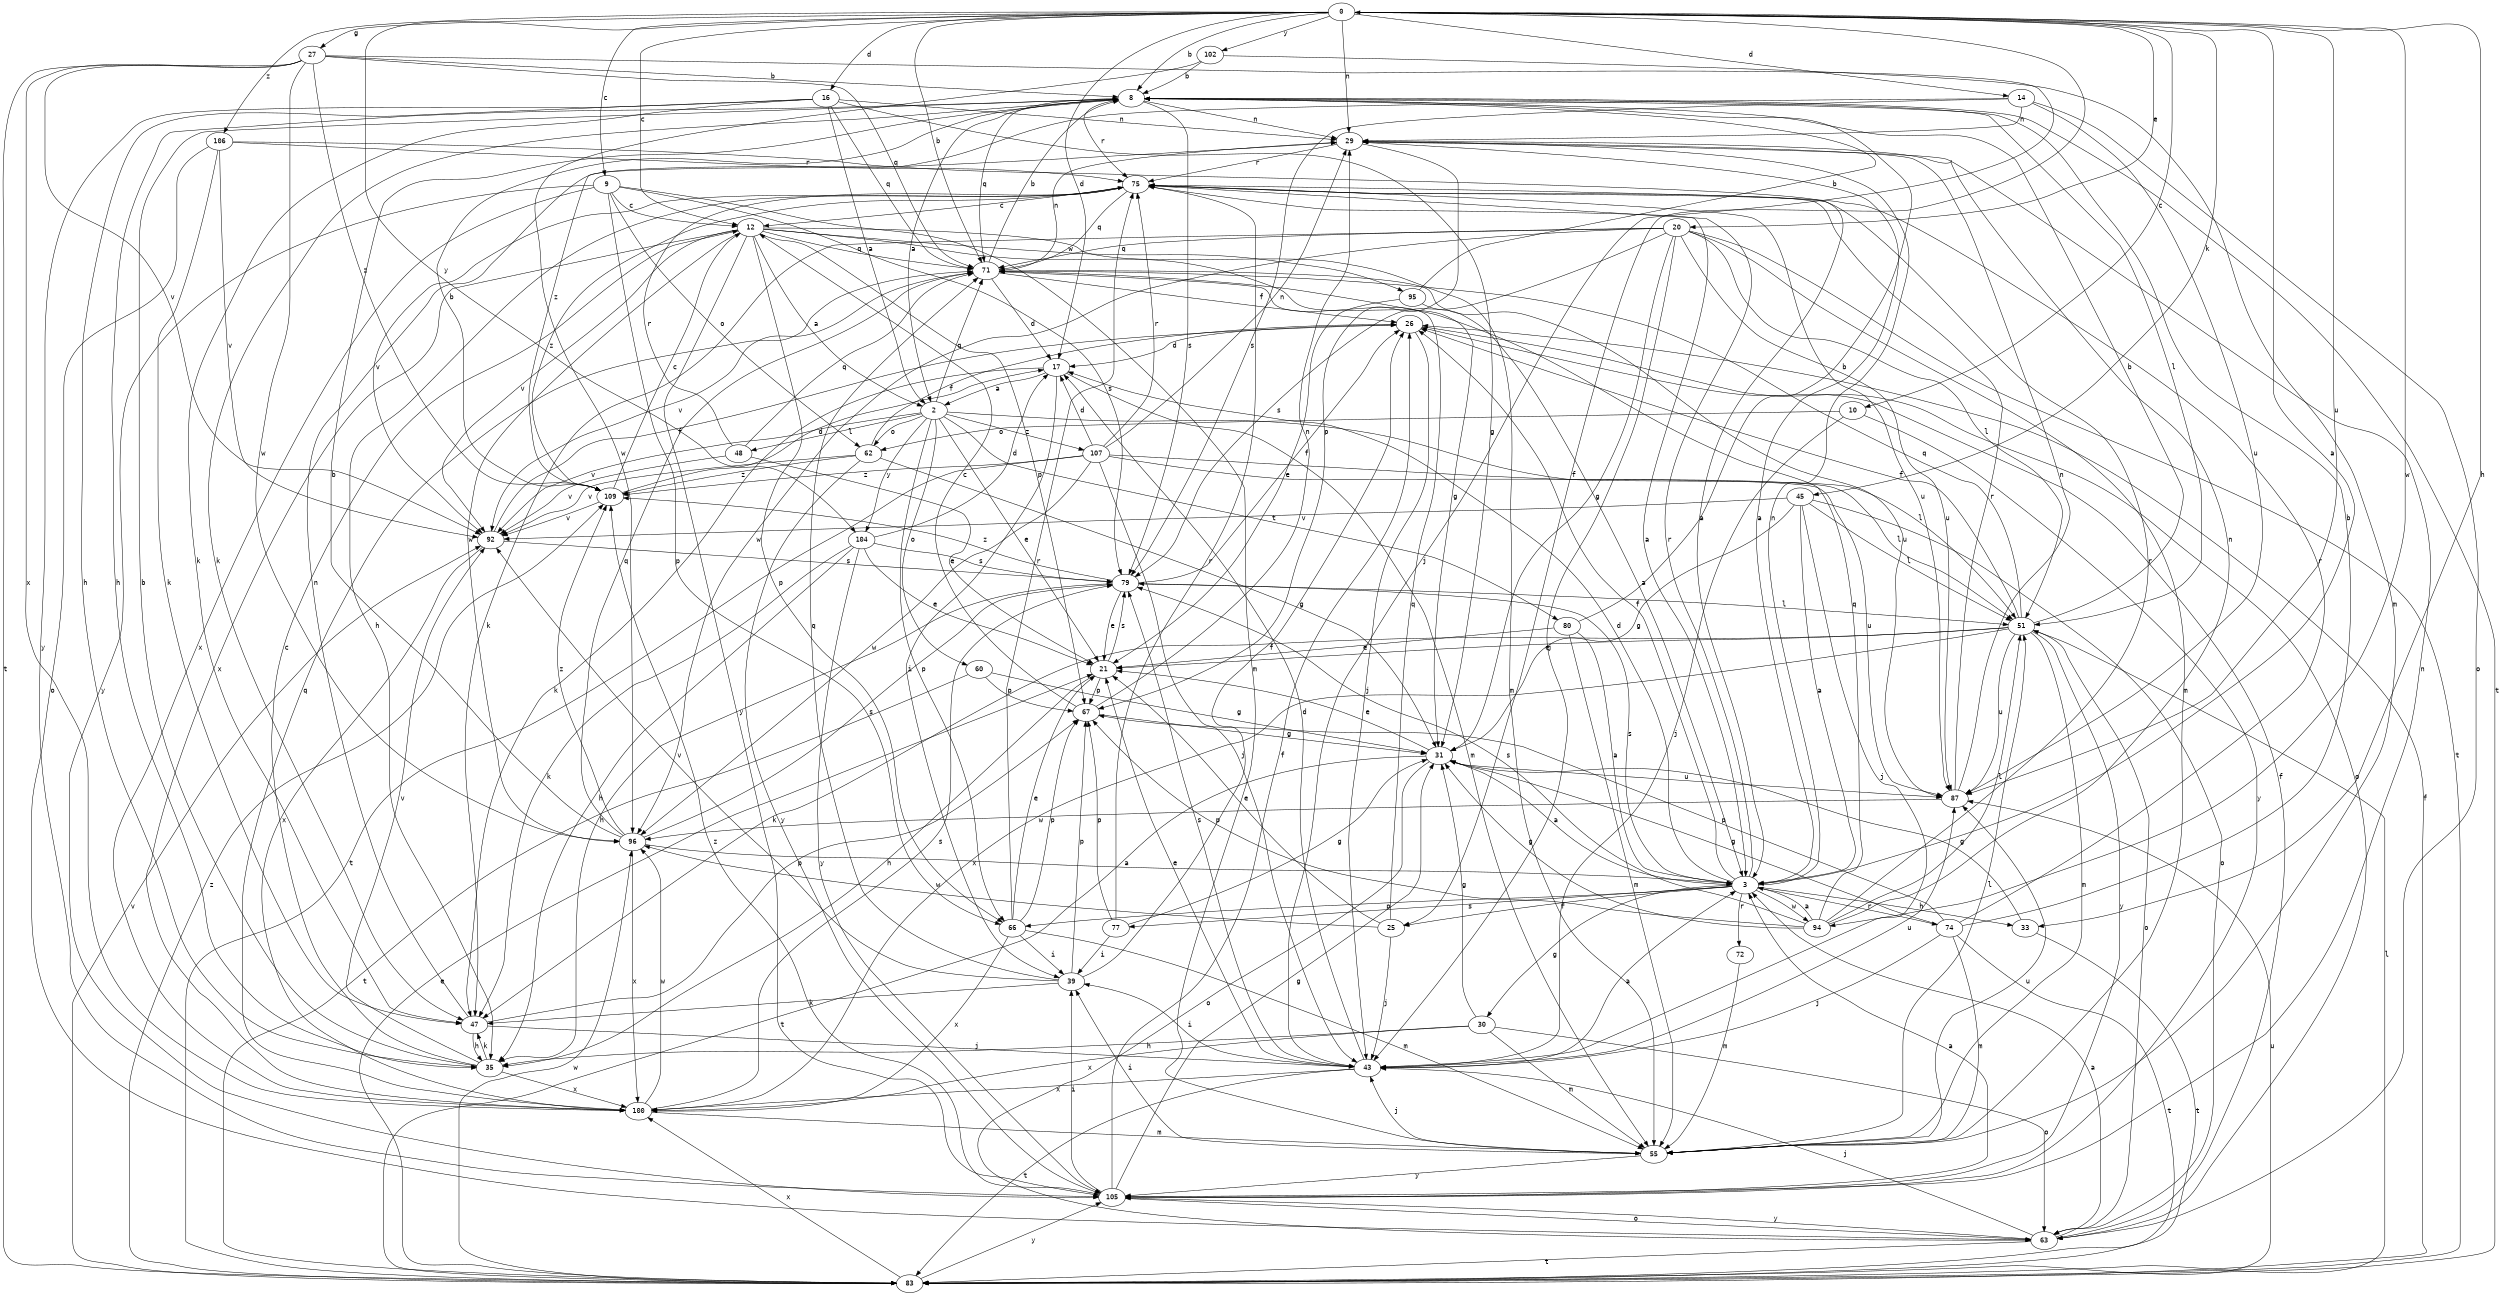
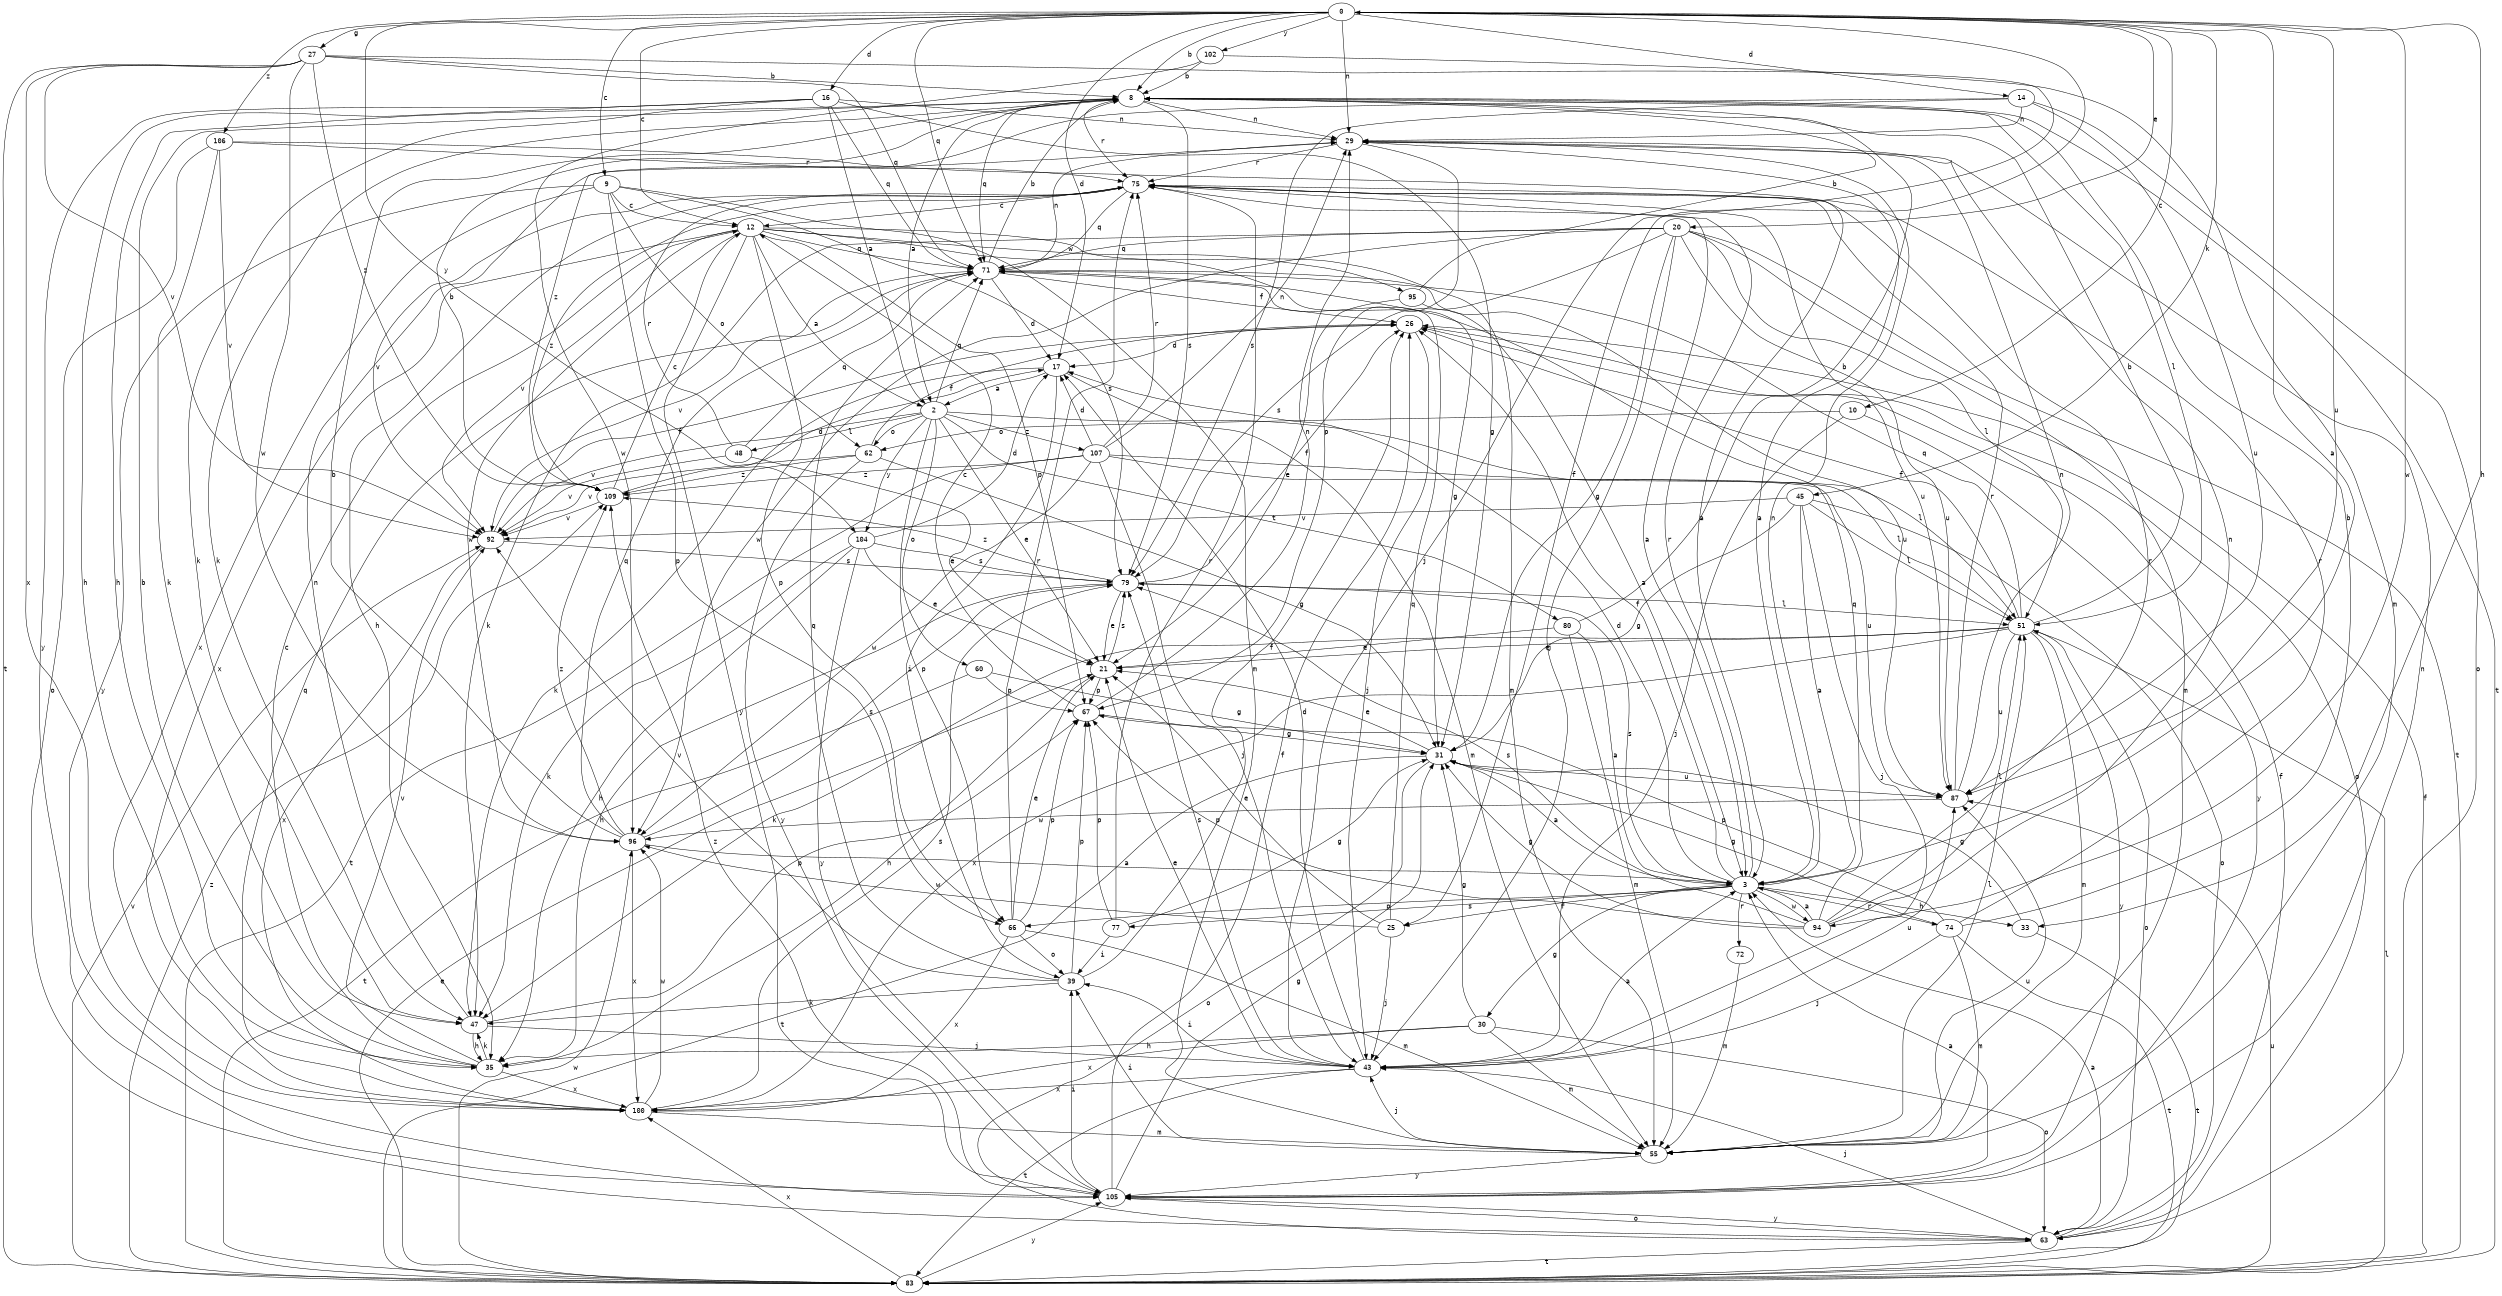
edge "0" -> "71": label "b" -> "q"
edge "66" -> "39": label "i" -> "o"
